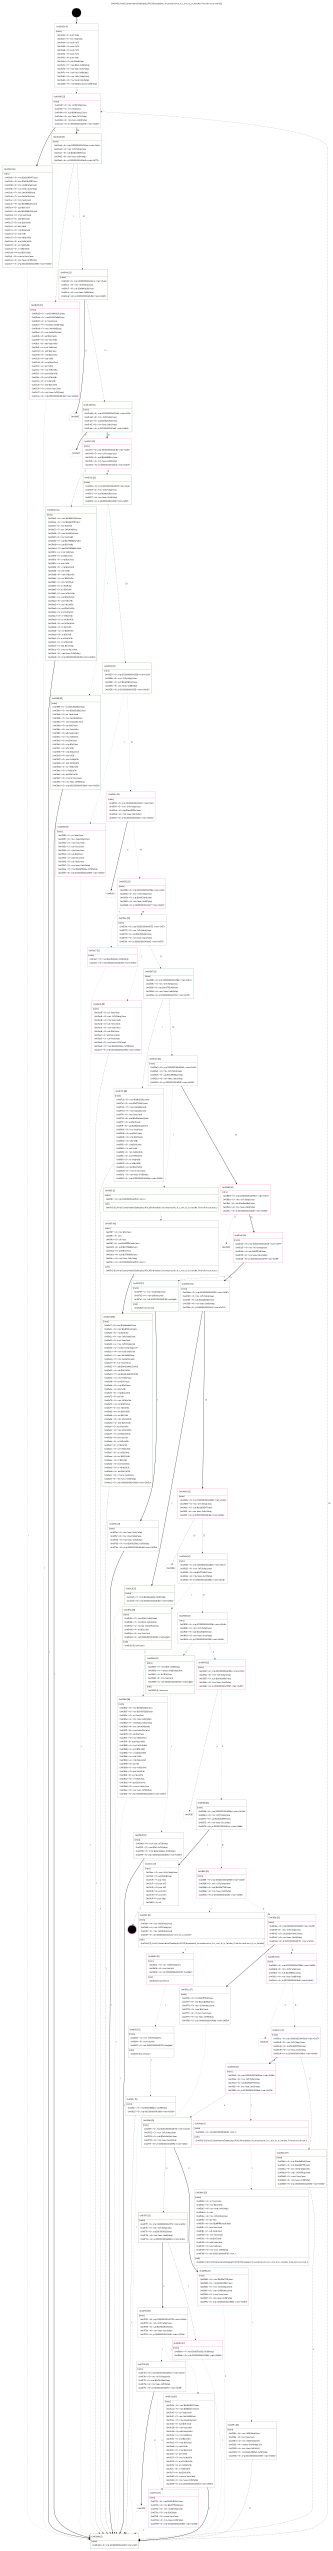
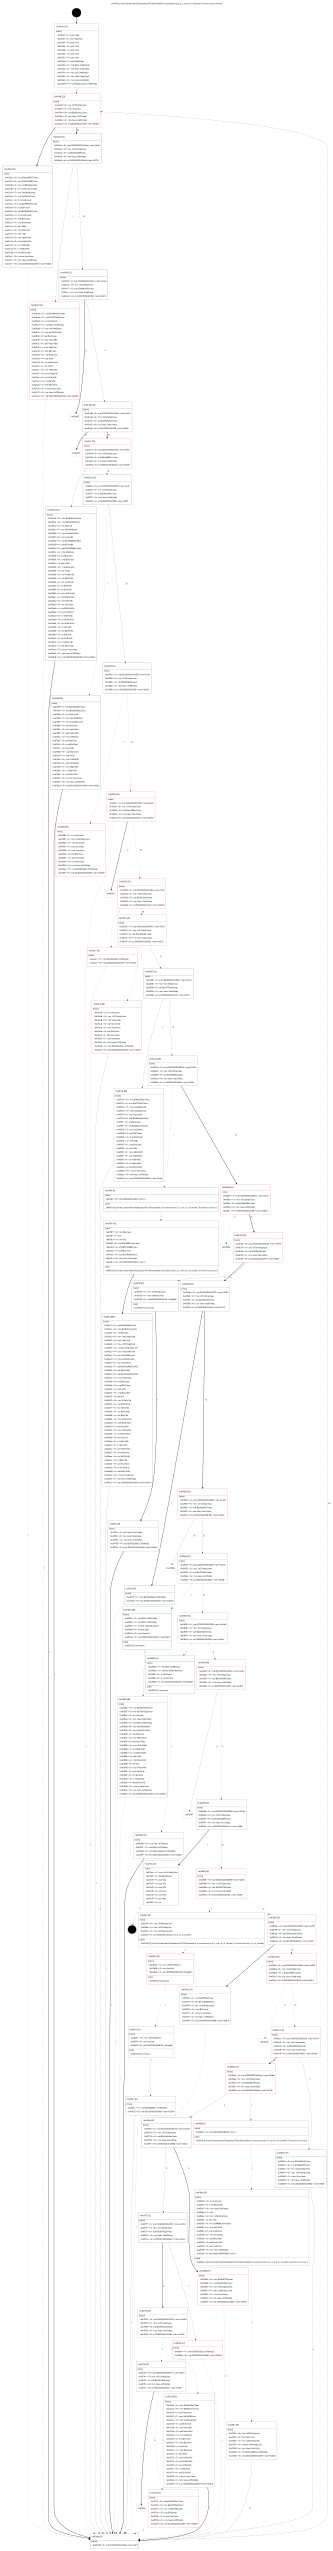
edge "0x401935 [33]" -> "0x401d9d [5]": now "0x40153c [25]" -> "0x401d9d [5]"
